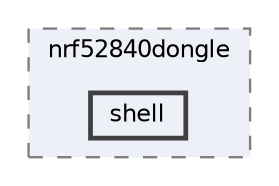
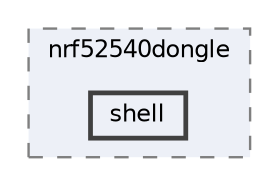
cluster "nrf52840dongle": label "nrf52840dongle" -> "nrf52540dongle"
